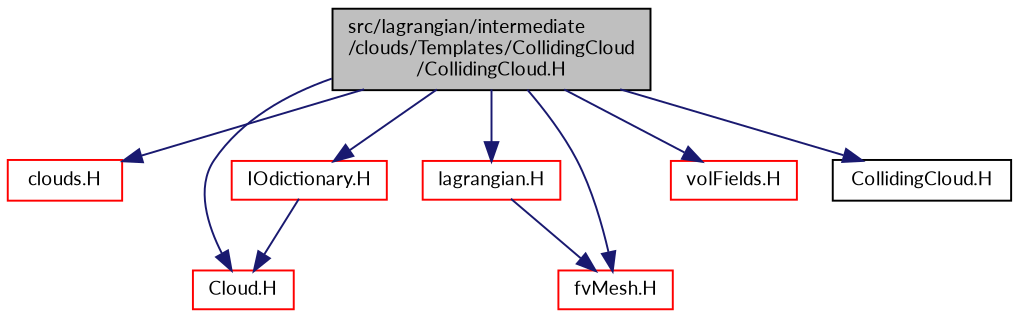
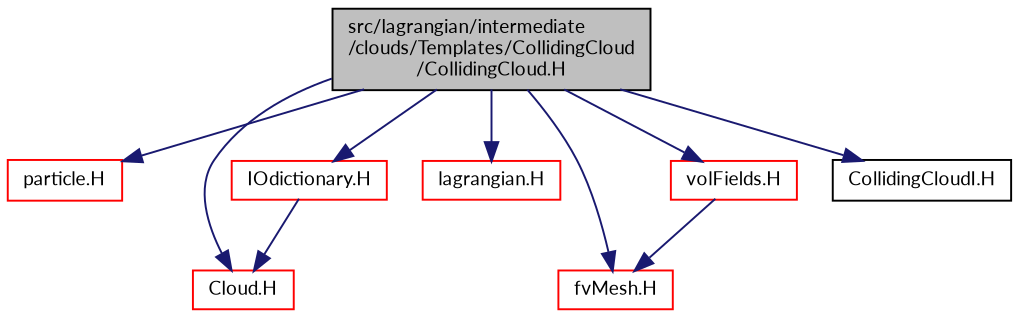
node "clouds.H": label "clouds.H" -> "particle.H"
node "CollidingCloud.H": label "CollidingCloud.H" -> "CollidingCloudI.H"
edge "lagrangian.H" -> "fvMesh.H": now "volFields.H" -> "fvMesh.H"
